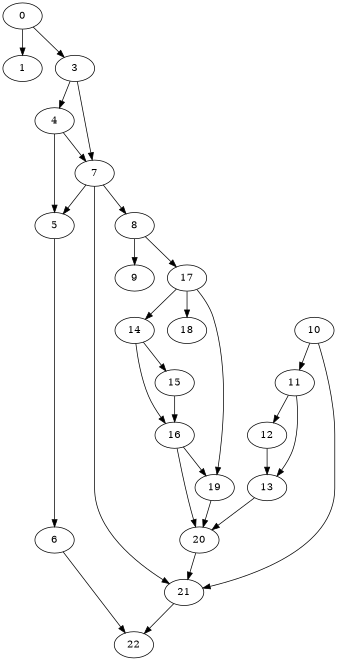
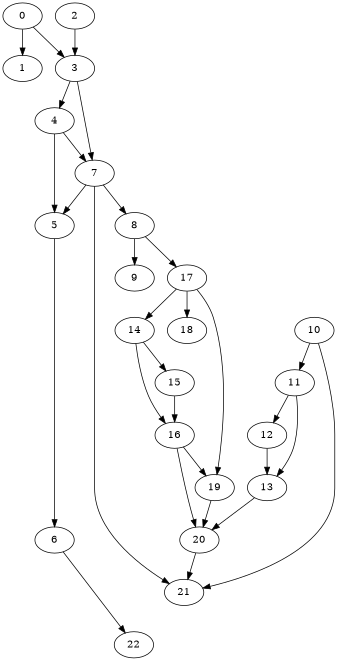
node "2": added
edge "21" -> "22": removed
